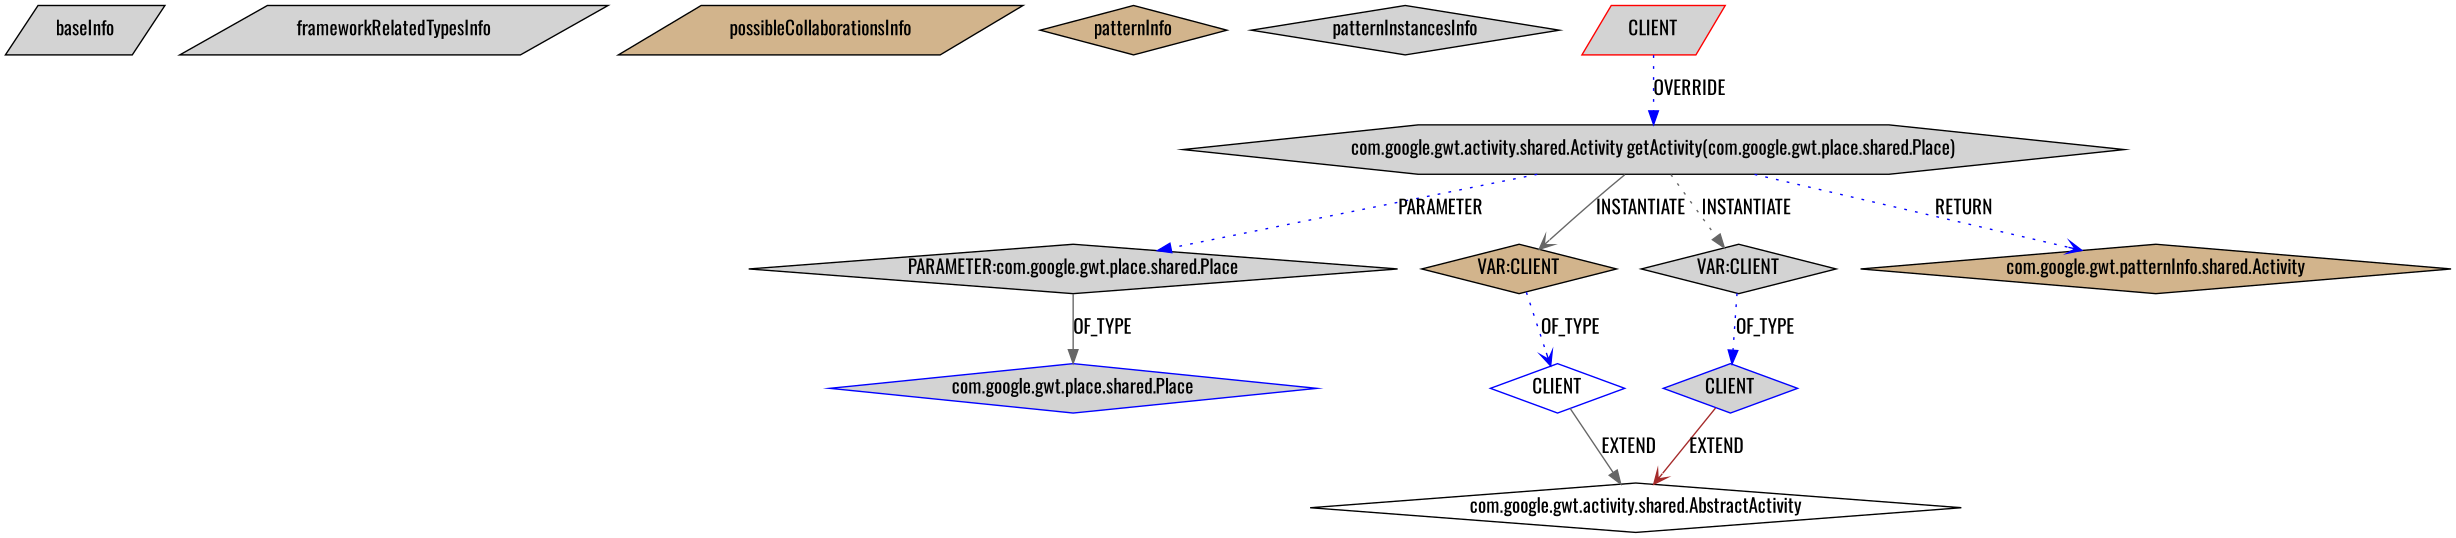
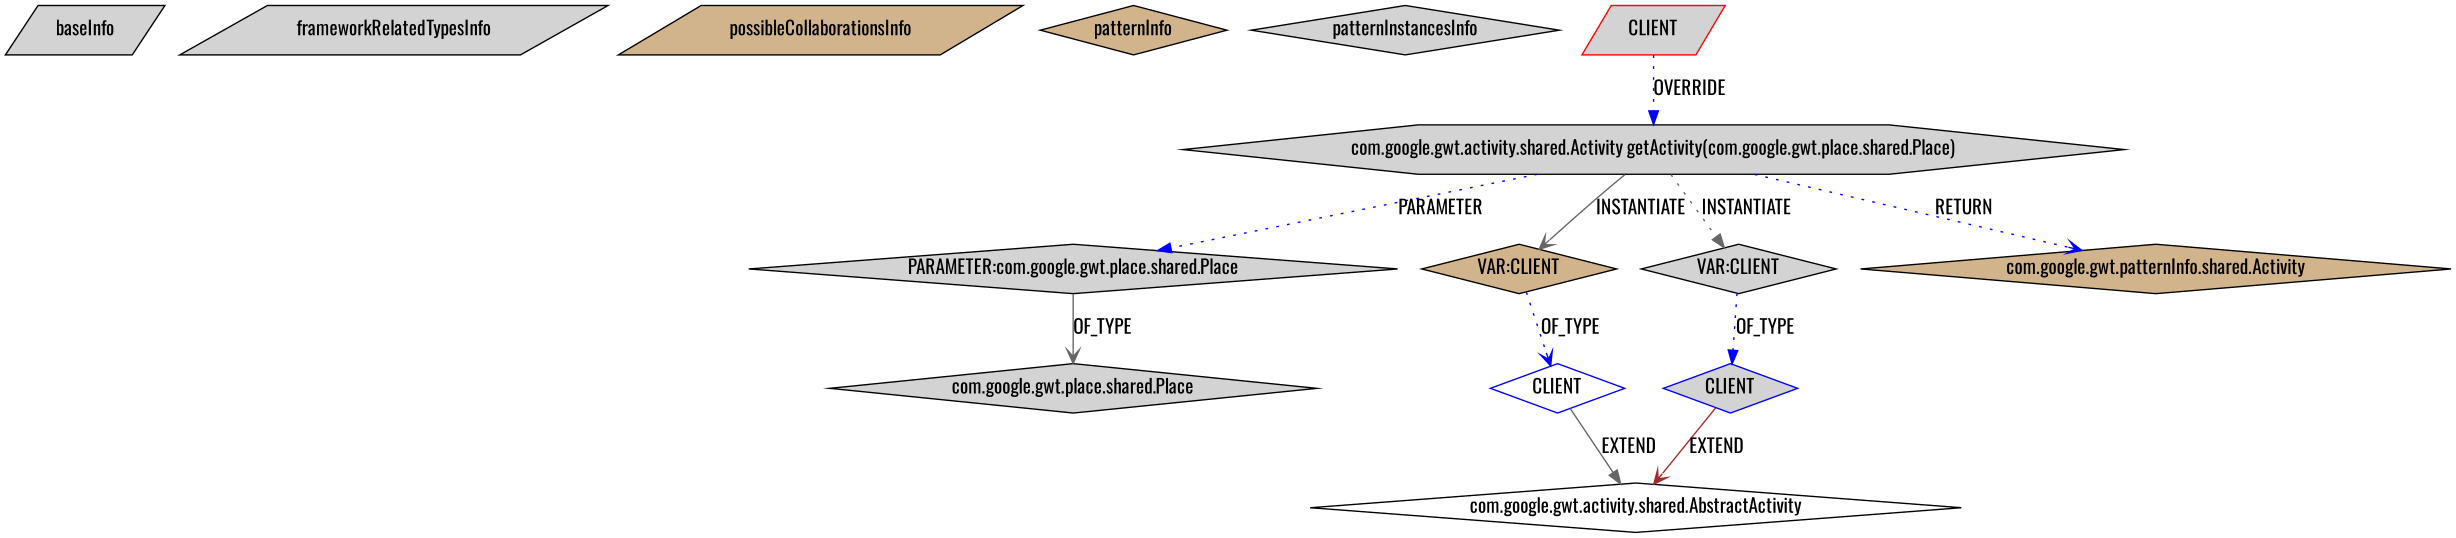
edge "PARAMETER:com.google.gwt.place.shared.Place" -> "com.google.gwt.place.shared.Place": arrowhead normal -> vee
node "com.google.gwt.place.shared.Place": color blue -> black
